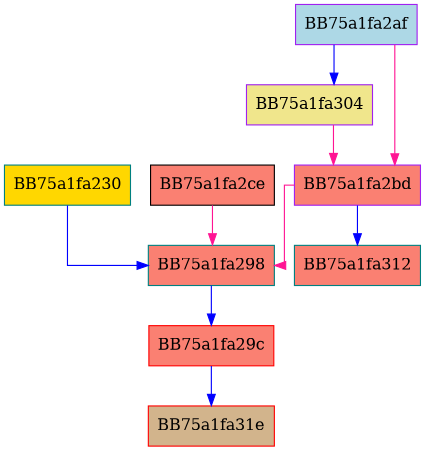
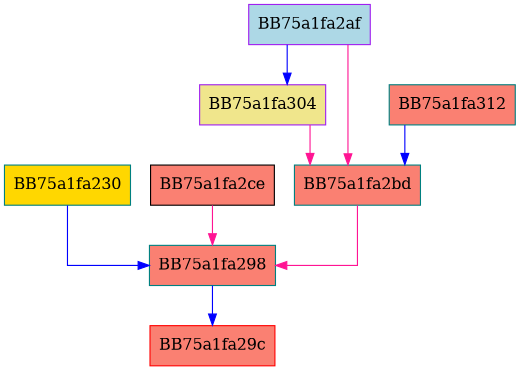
node "BB75a1fa2bd": color purple -> teal
edge "BB75a1fa2bd" -> "BB75a1fa312": reversed
node "BB75a1fa31e": removed
